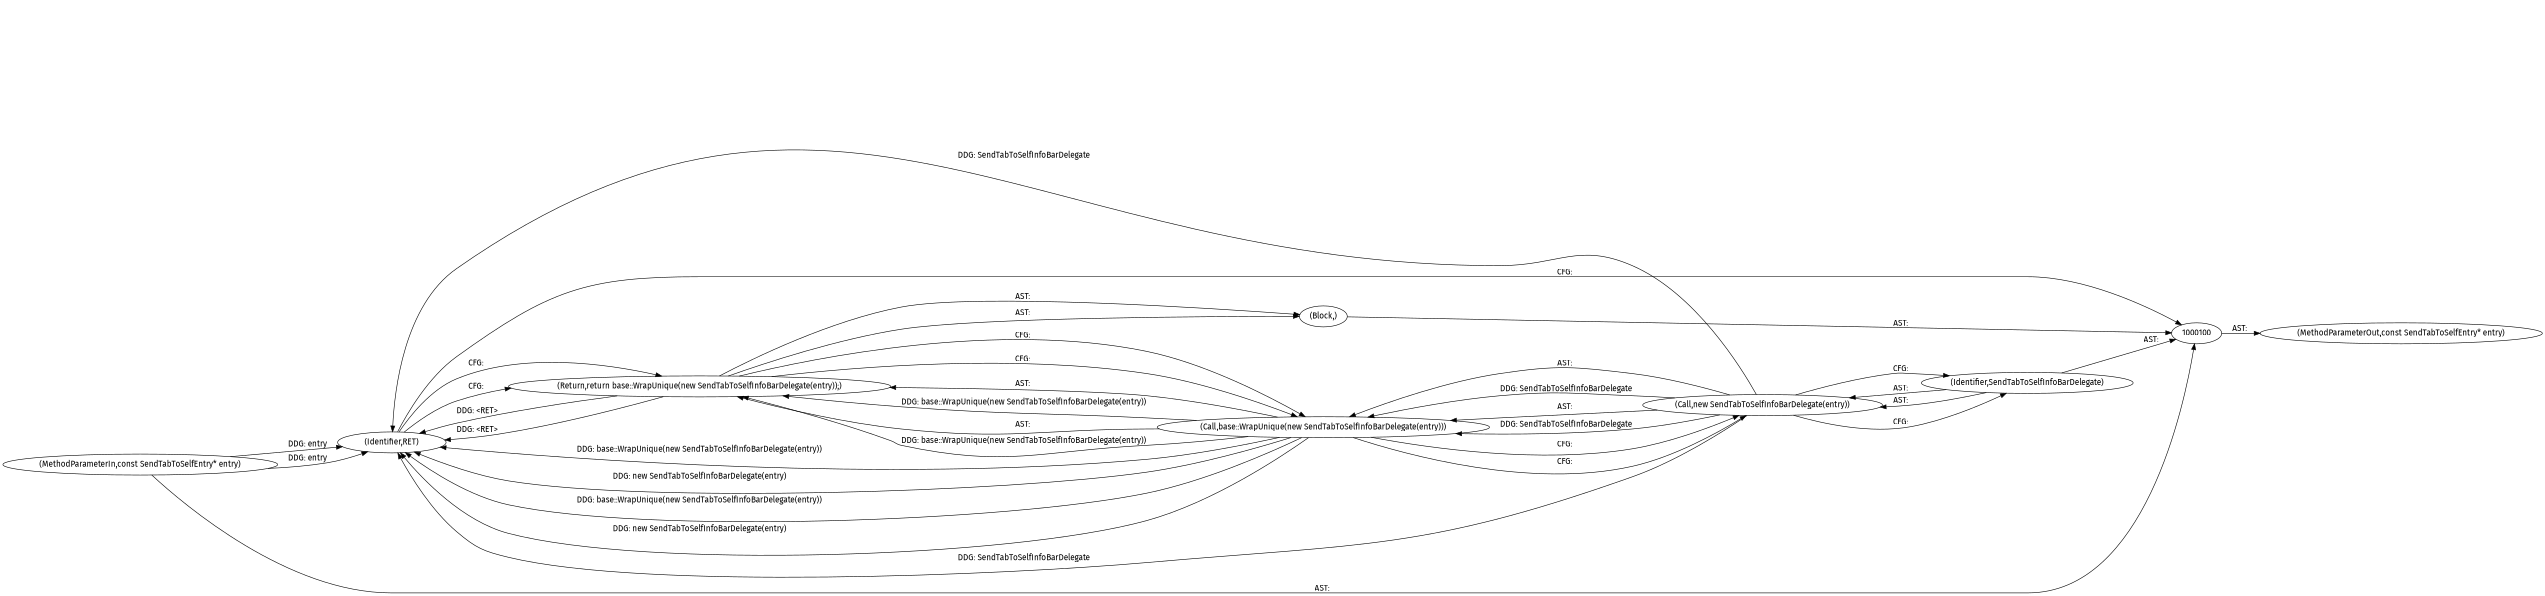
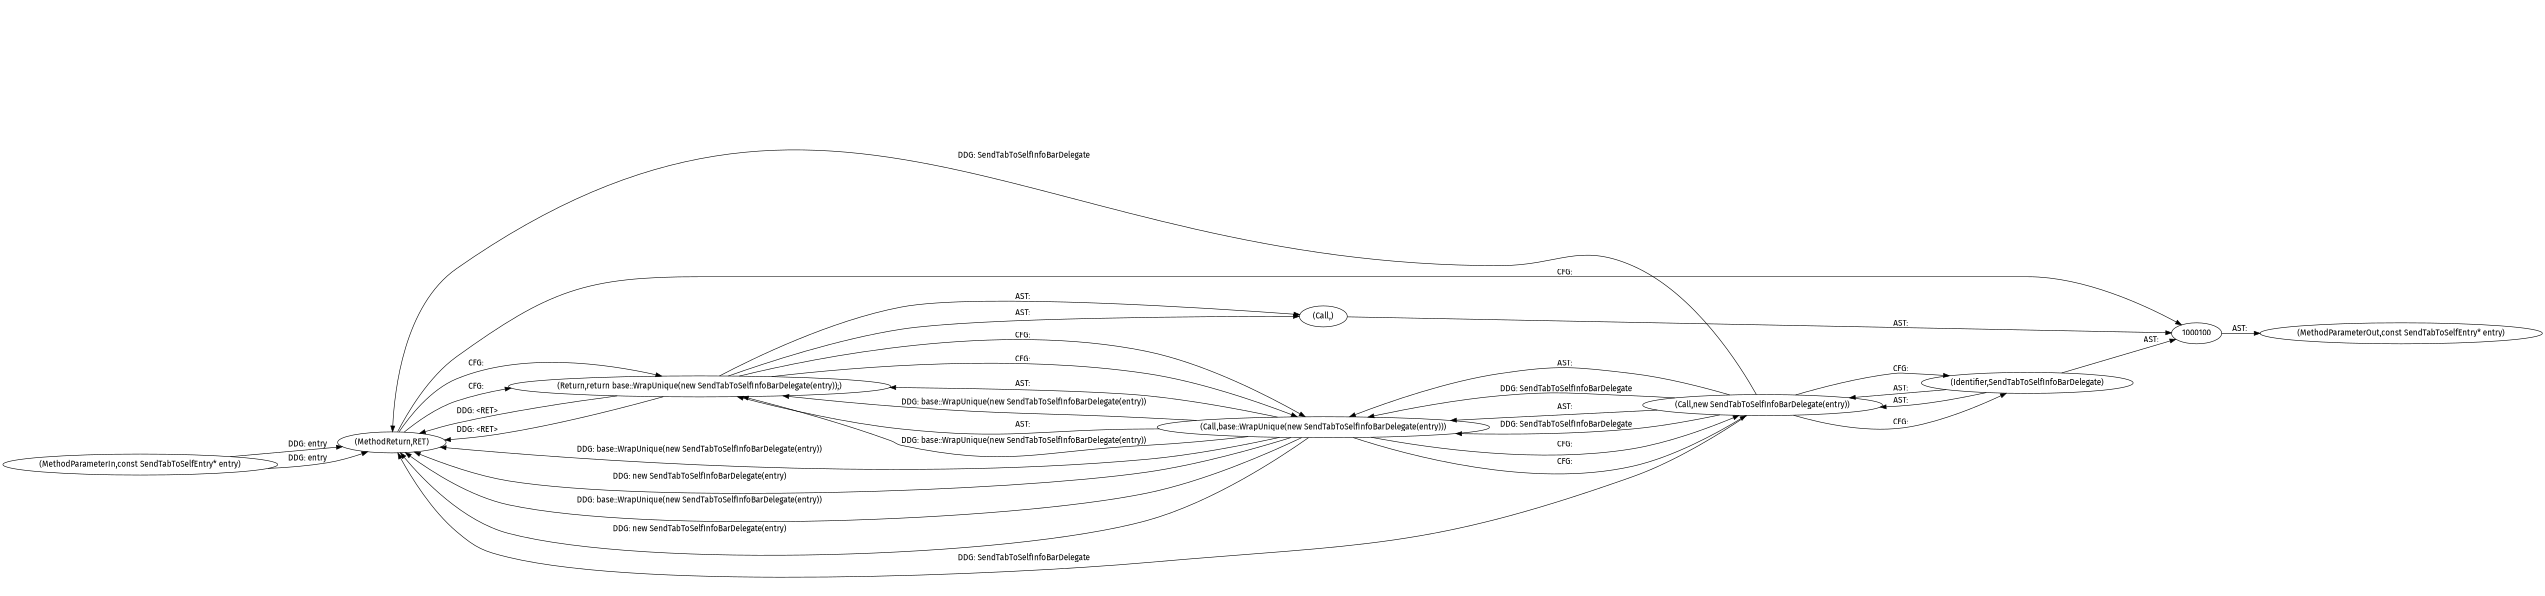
node "(Block,)": label "(Block,)" -> "(Call,)"
node "(Identifier,RET)": label "(Identifier,RET)" -> "(MethodReturn,RET)"
edge "(MethodParameterIn,const SendTabToSelfEntry* entry)" -> "1000100": removed, label "AST:"
